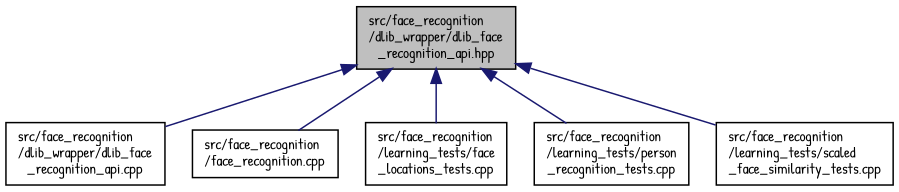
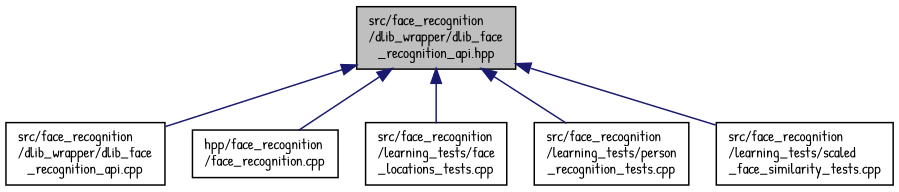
node "src/face_recognition /face_recognition.cpp": label "src/face_recognition /face_recognition.cpp" -> "hpp/face_recognition /face_recognition.cpp"
